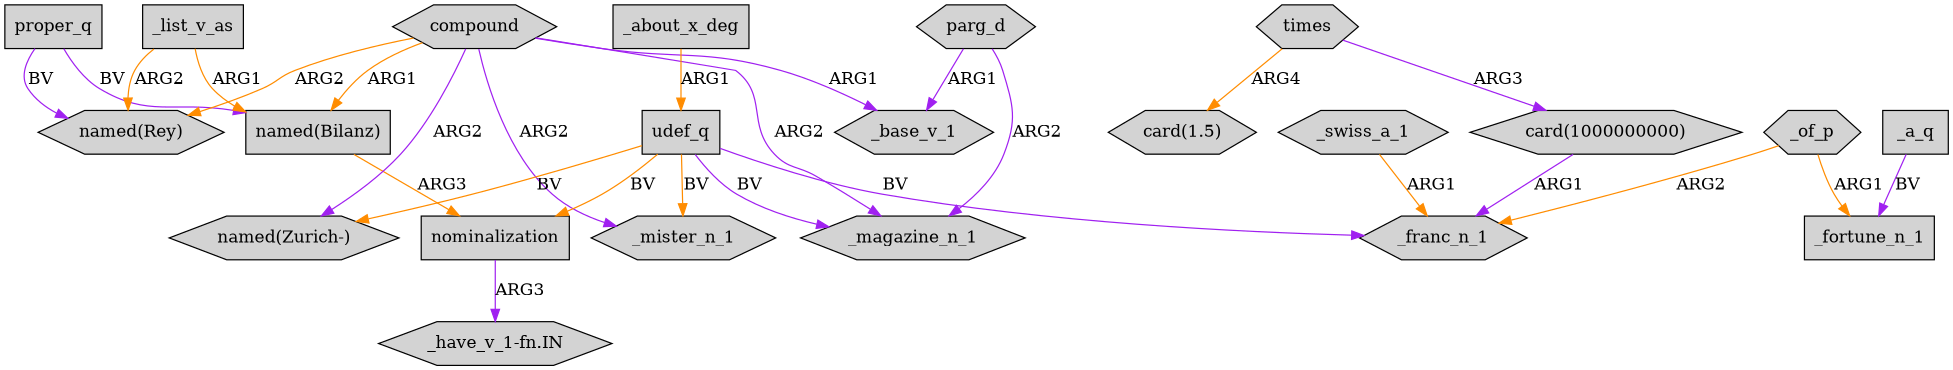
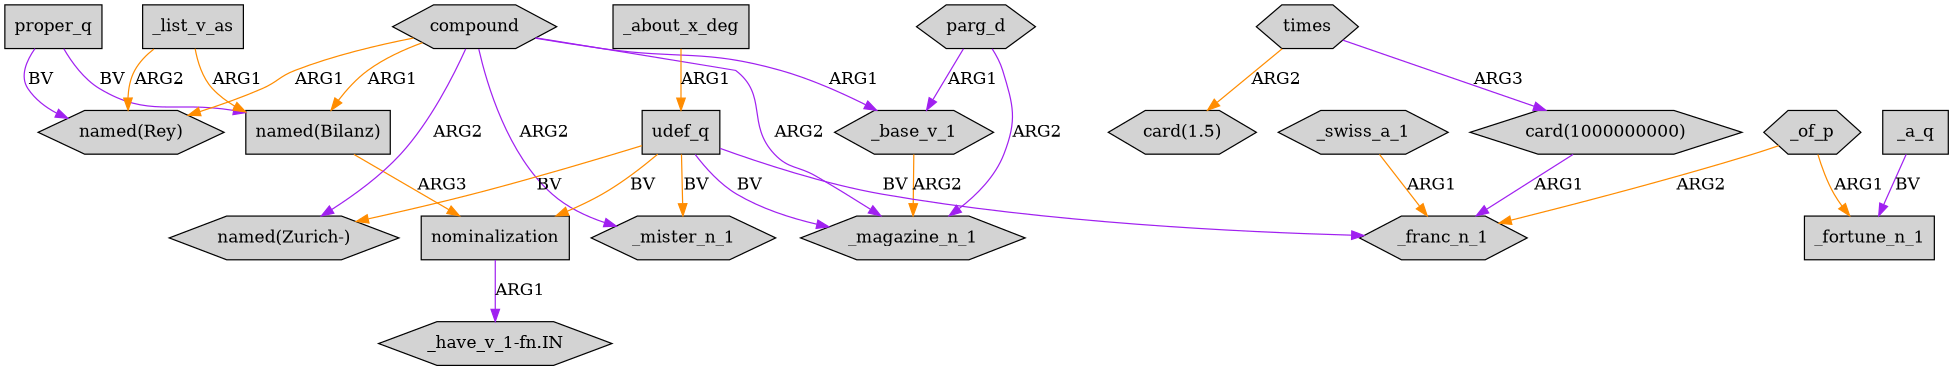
edge "compound" -> "named(Rey)": label "ARG2" -> "ARG1"
edge "times" -> "card(1.5)": label "ARG4" -> "ARG2"
edge "_base_v_1" -> "_magazine_n_1": added, label "ARG2"
edge "nominalization" -> "_have_v_1-fn.IN": label "ARG3" -> "ARG1"
